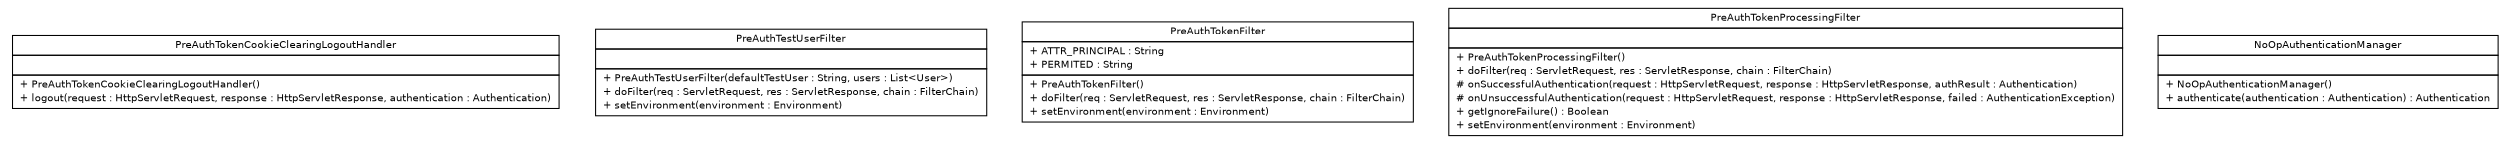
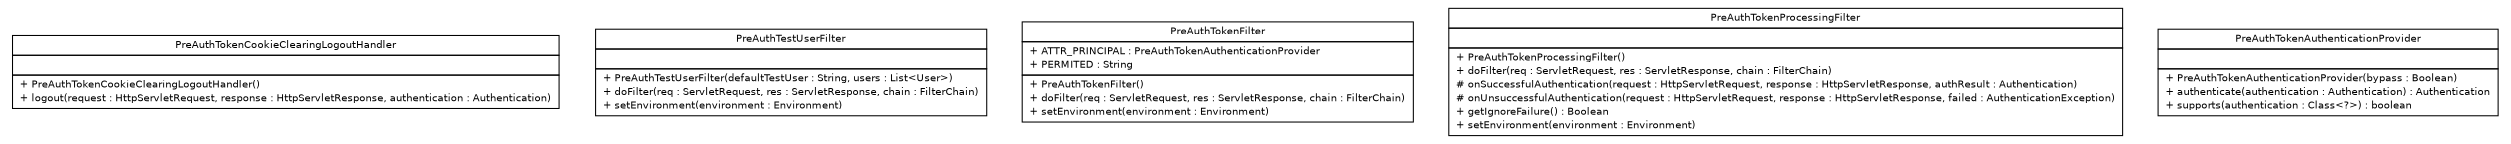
node "PreAuthTokenFilter": text "+ ATTR_PRINCIPAL : String" -> "+ ATTR_PRINCIPAL : PreAuthTokenAuthenticationProvider"
node "NoOpAuthenticationManager": removed
node "PreAuthTokenAuthenticationProvider": added
